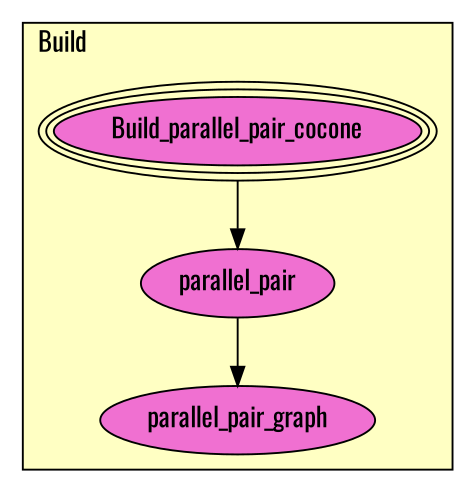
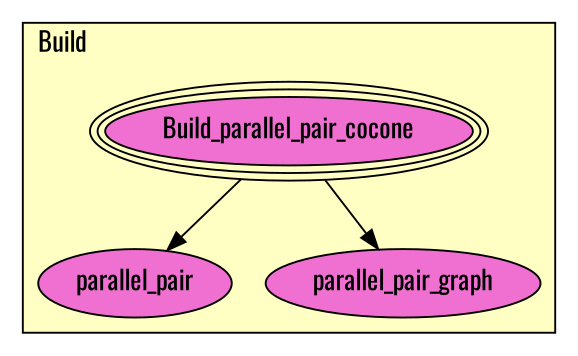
edge "parallel_pair" -> "parallel_pair_graph": now "Build_parallel_pair_cocone" -> "parallel_pair_graph"
